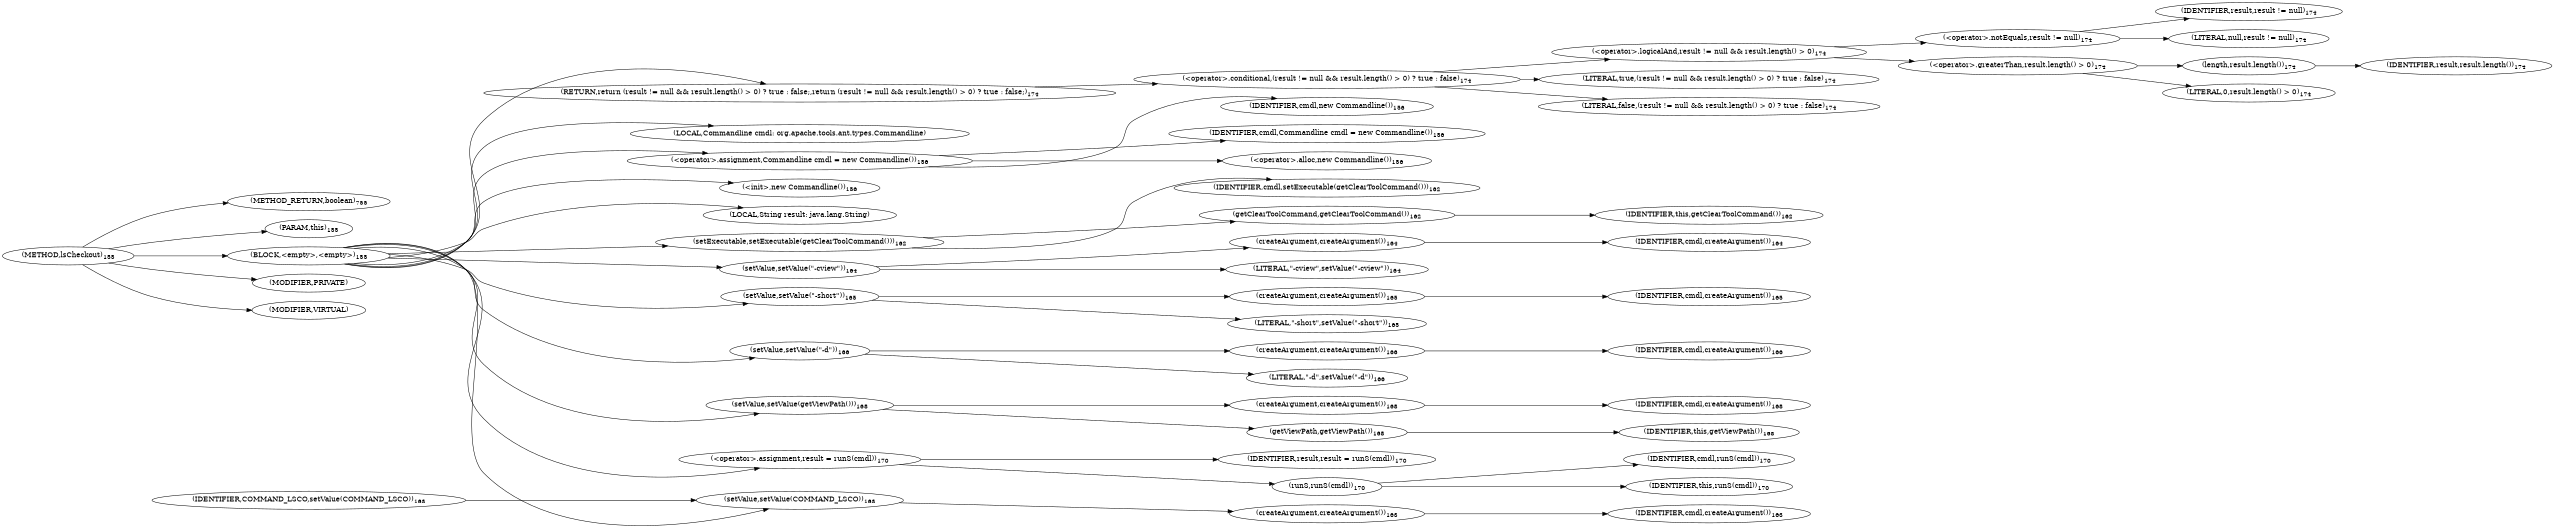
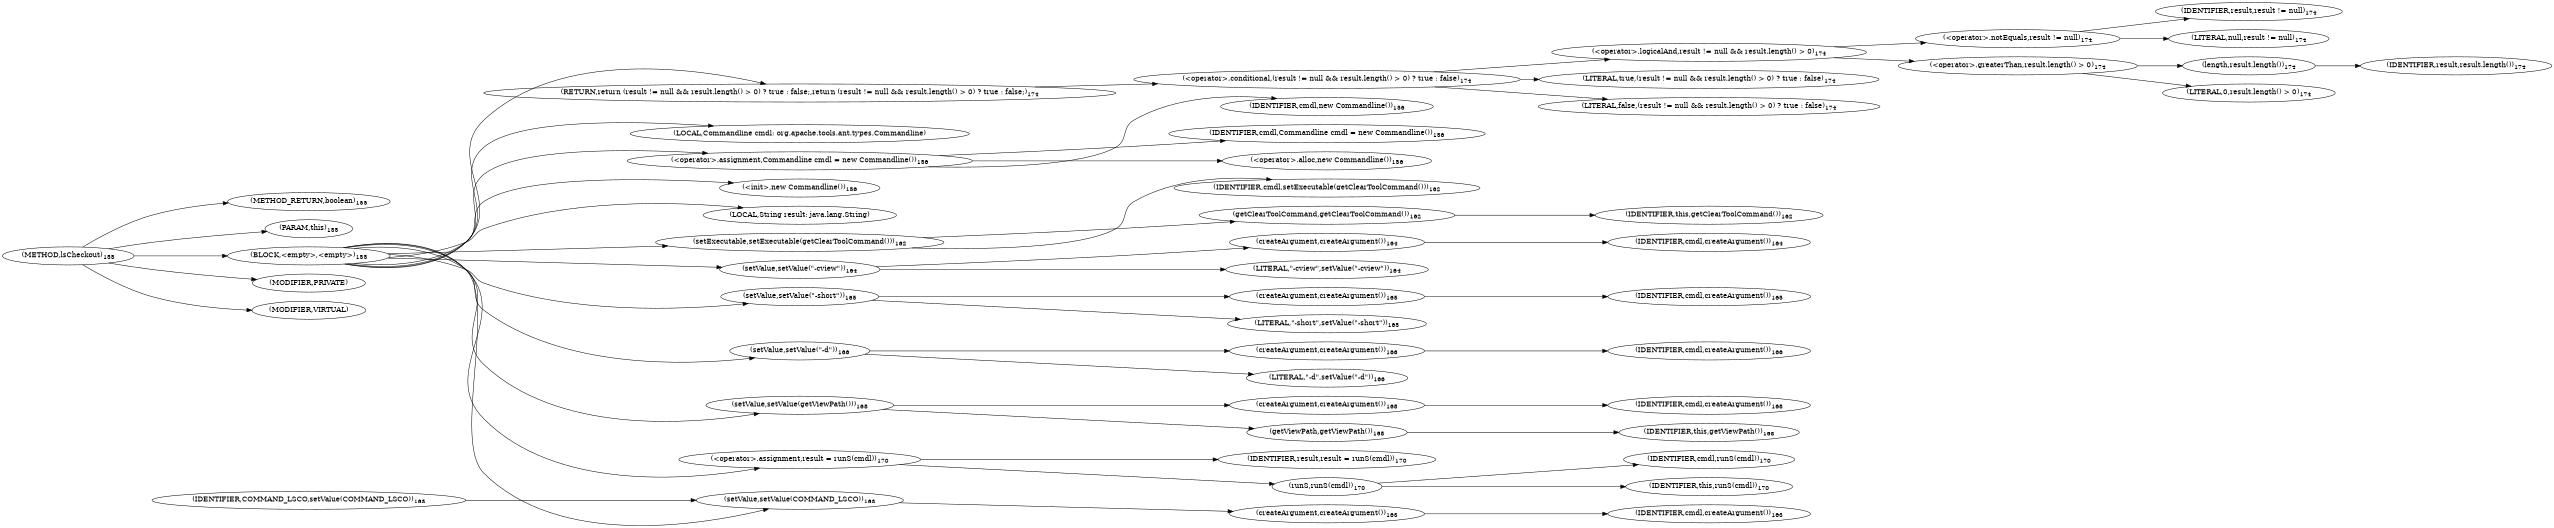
node "(METHOD_RETURN,boolean)": text "755" -> "155"
